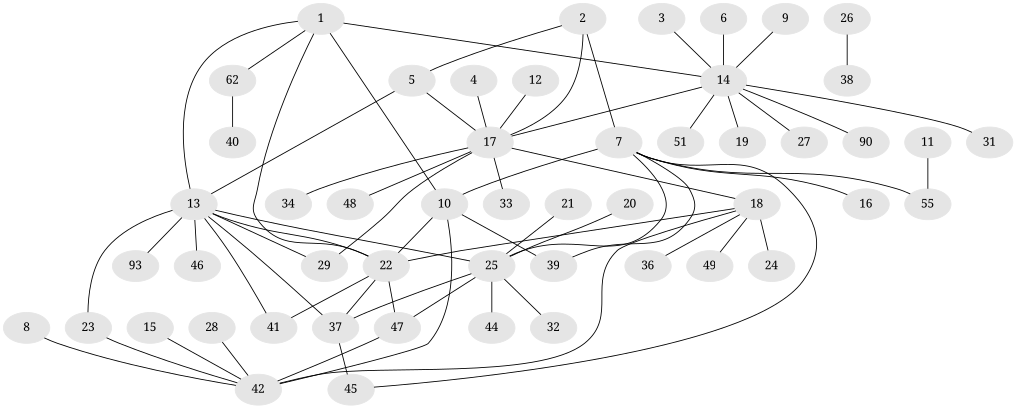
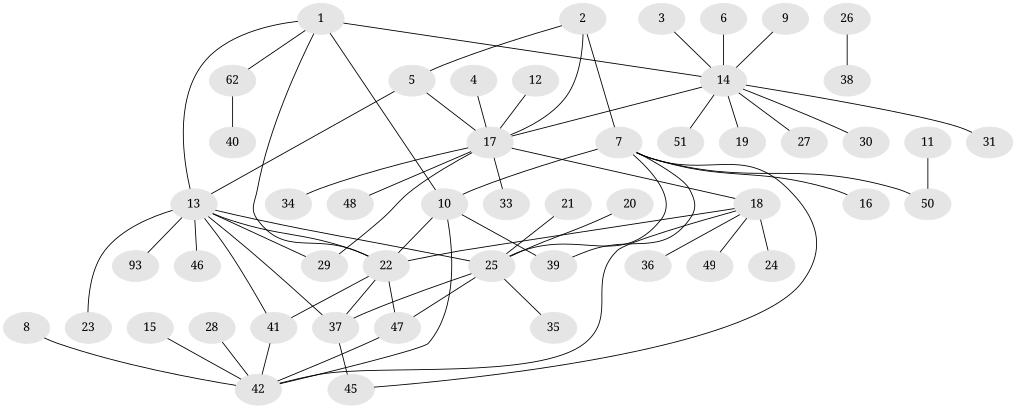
node "90": label "90" -> "30"
node "55": label "55" -> "50"
node "44": removed
node "32": label "32" -> "35"
edge "23" -- "42": now "41" -- "42"
